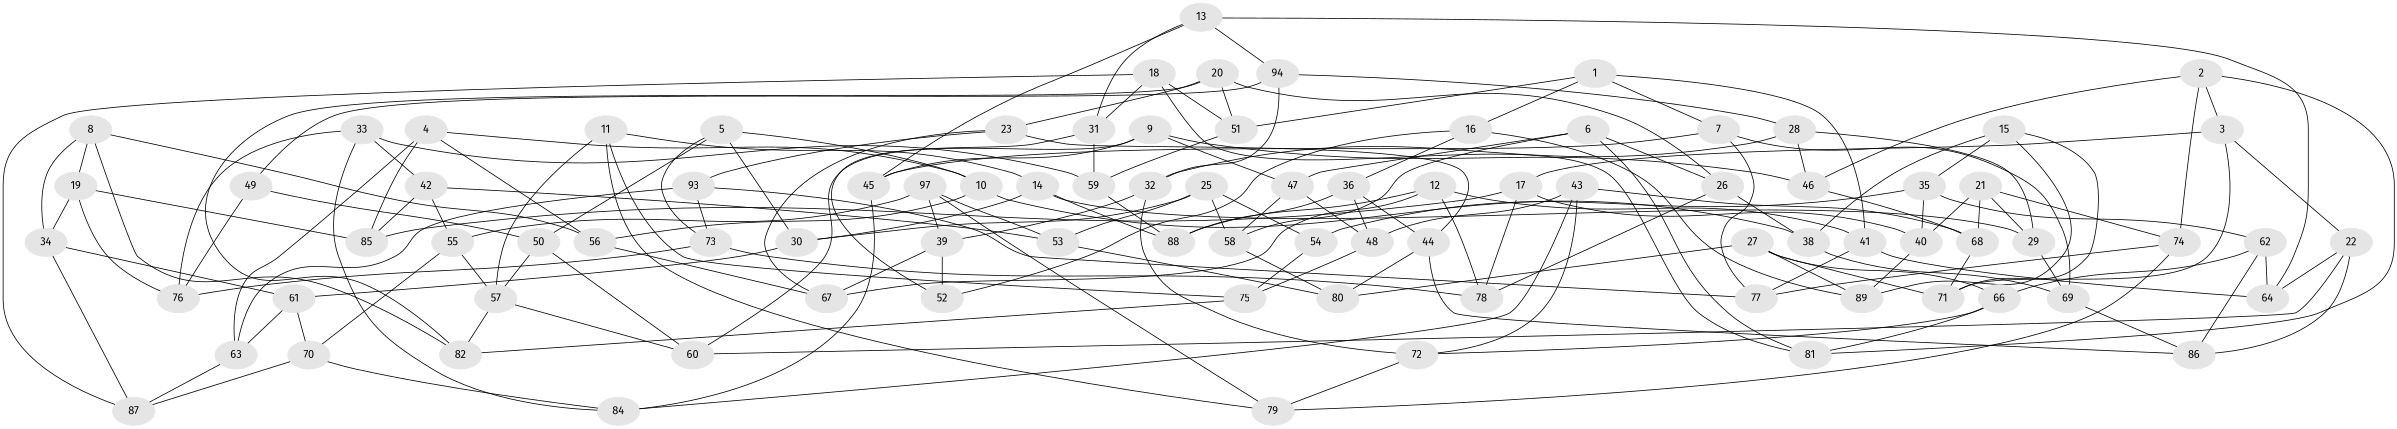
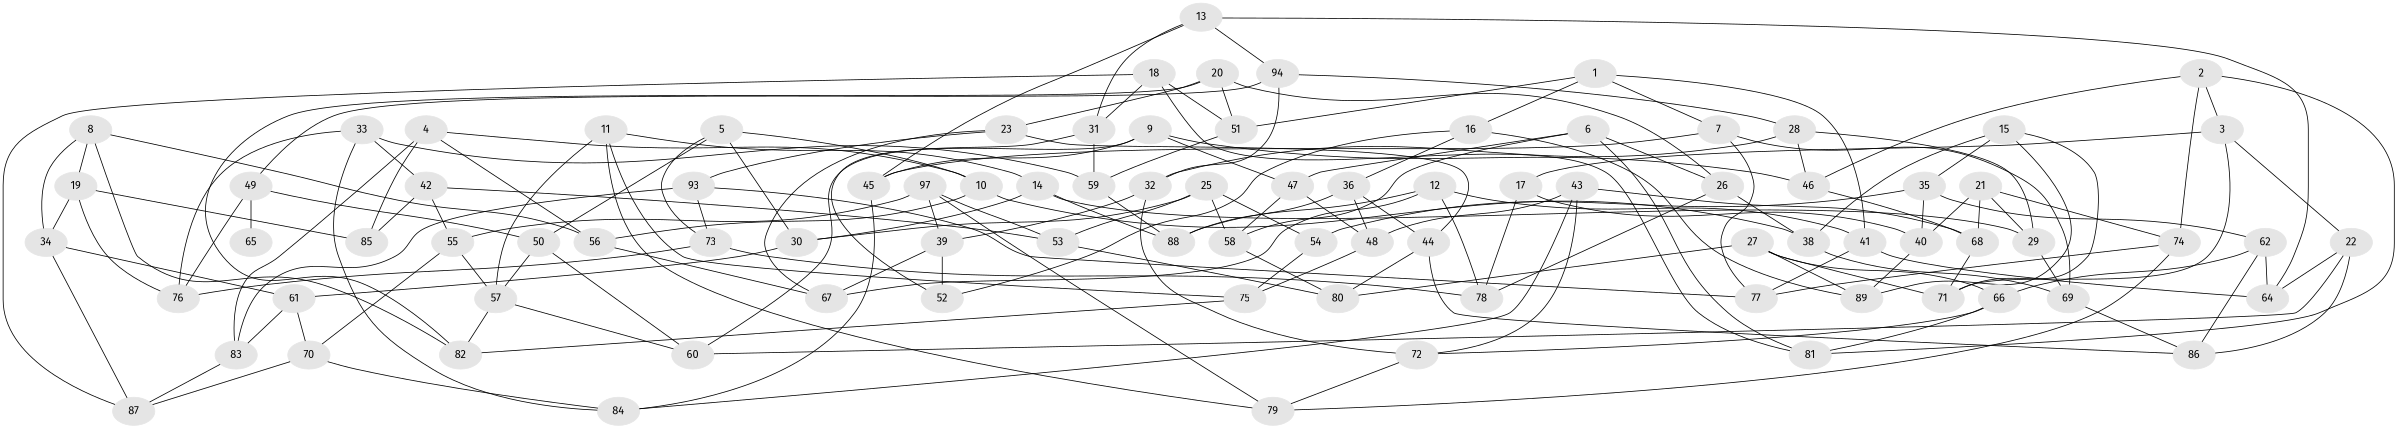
edge "17" -- "85": removed
node "65": added
node "63": label "63" -> "83"
